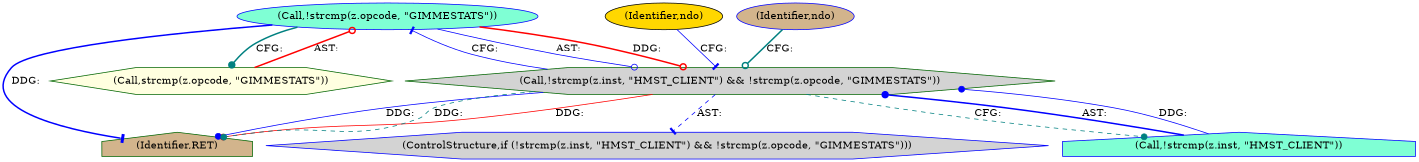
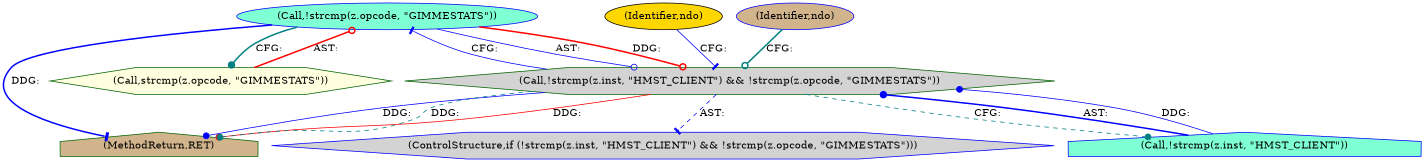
node "(Identifier,RET)": label "(Identifier,RET)" -> "(MethodReturn,RET)"
